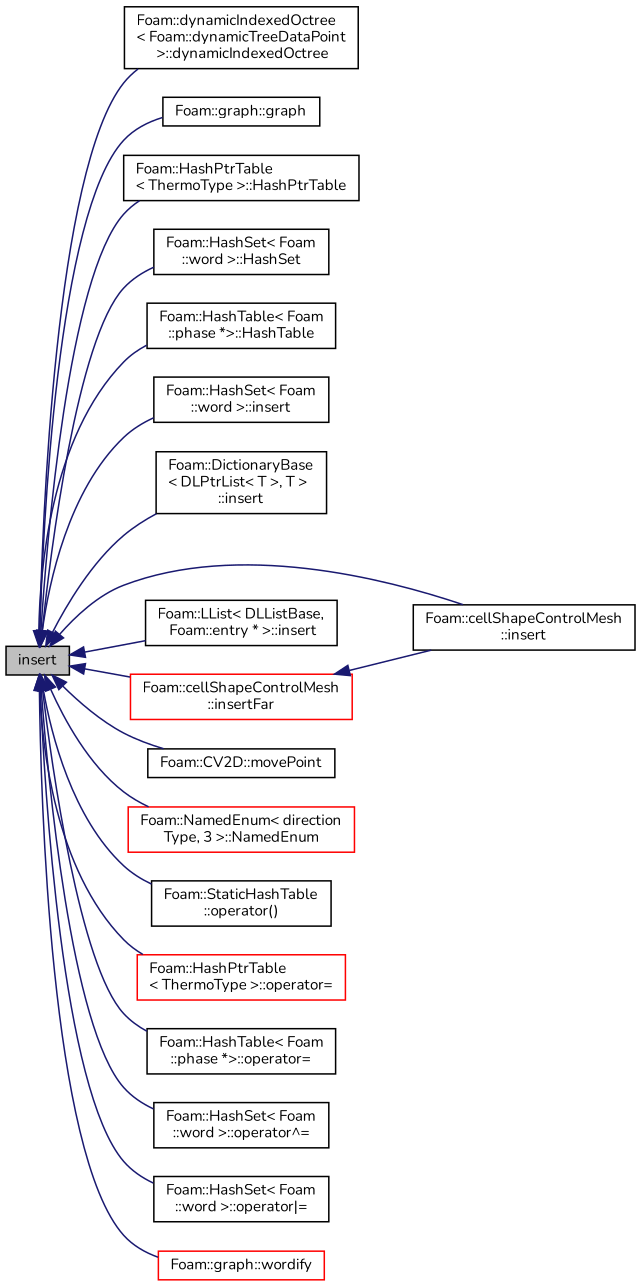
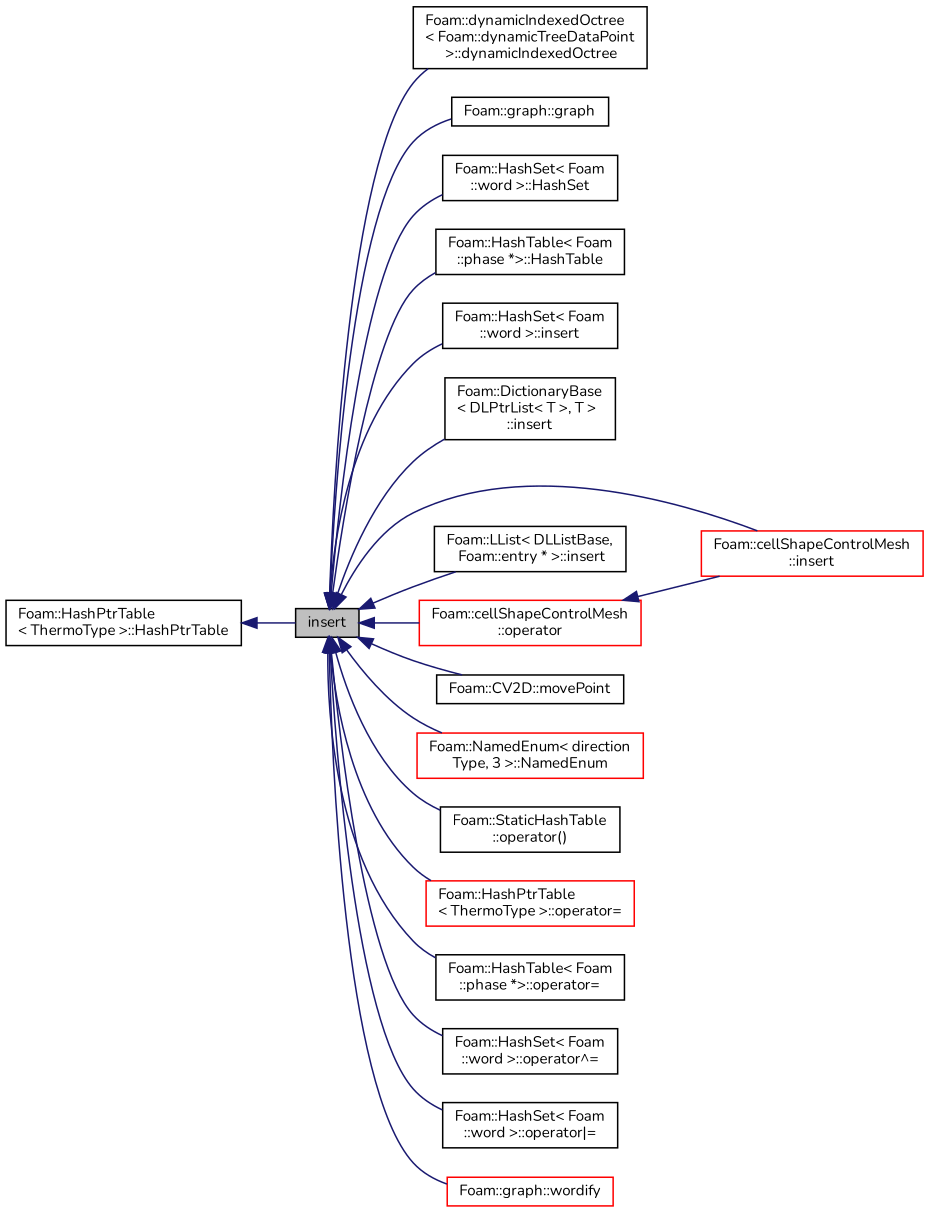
edge "Foam::HashPtrTable < ThermoType >::HashPtrTable" -> "insert": reversed
node "Foam::cellShapeControlMesh ::insert": color black -> red
node "Foam::cellShapeControlMesh ::insertFar": label "Foam::cellShapeControlMesh ::insertFar" -> "Foam::cellShapeControlMesh ::operator"
